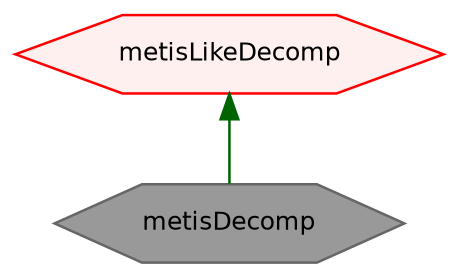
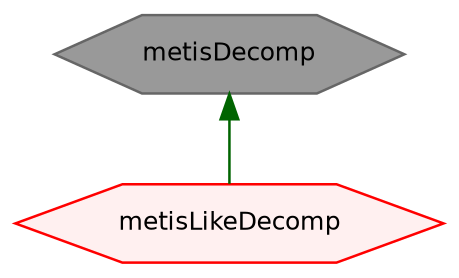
edge "metisDecomp" -> "metisLikeDecomp": reversed
